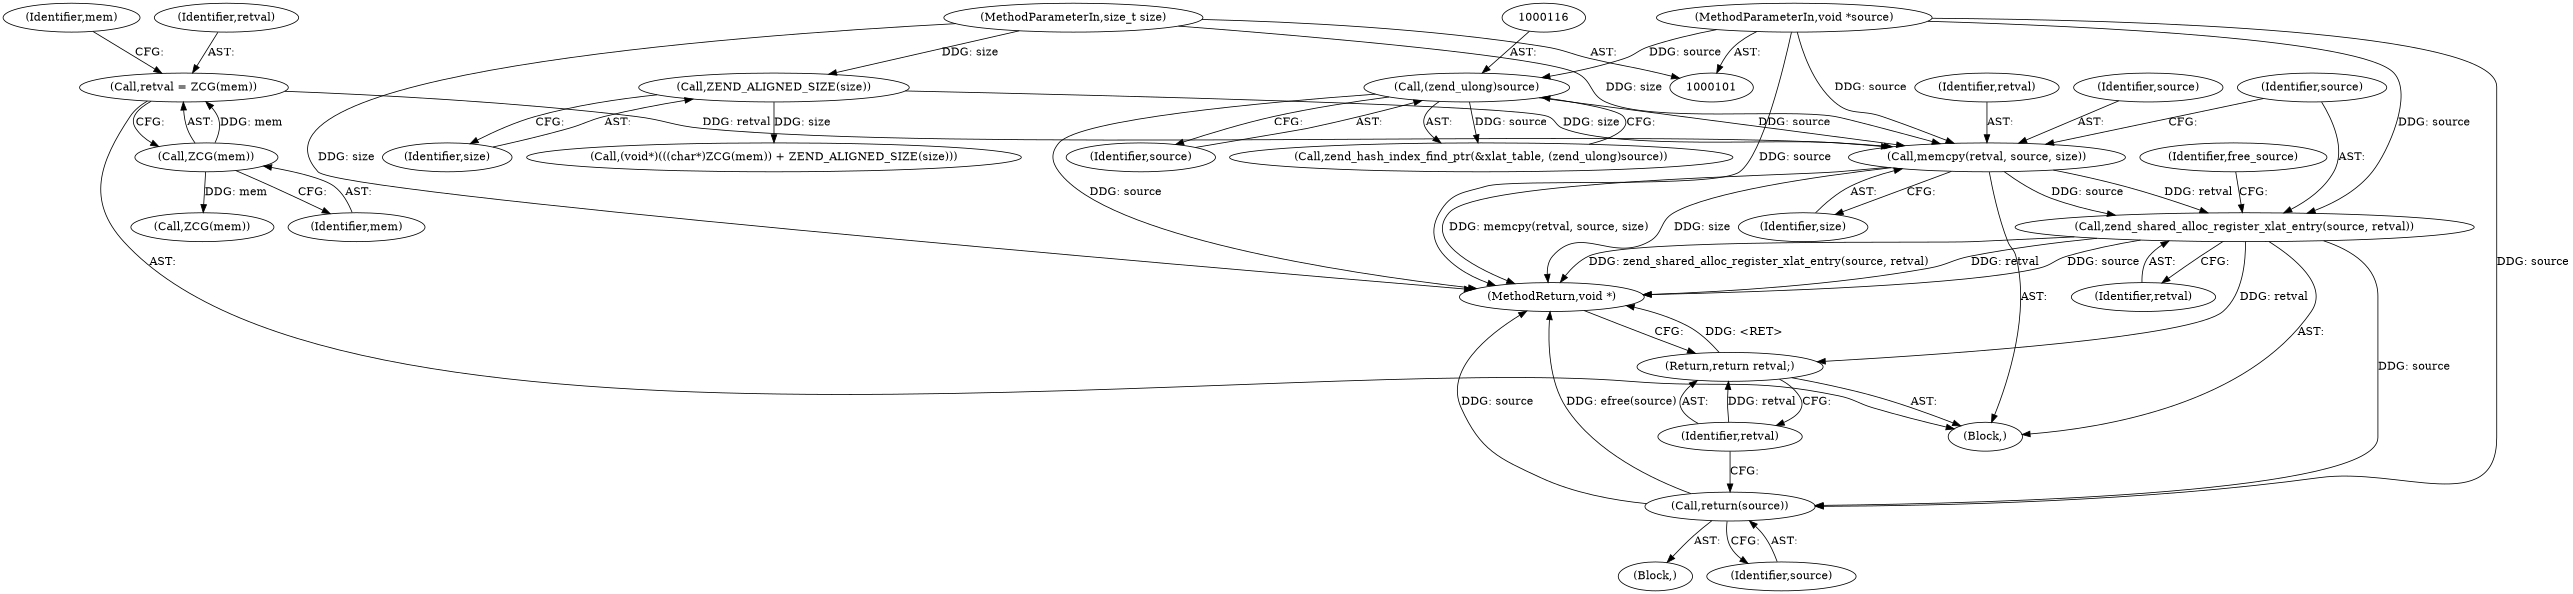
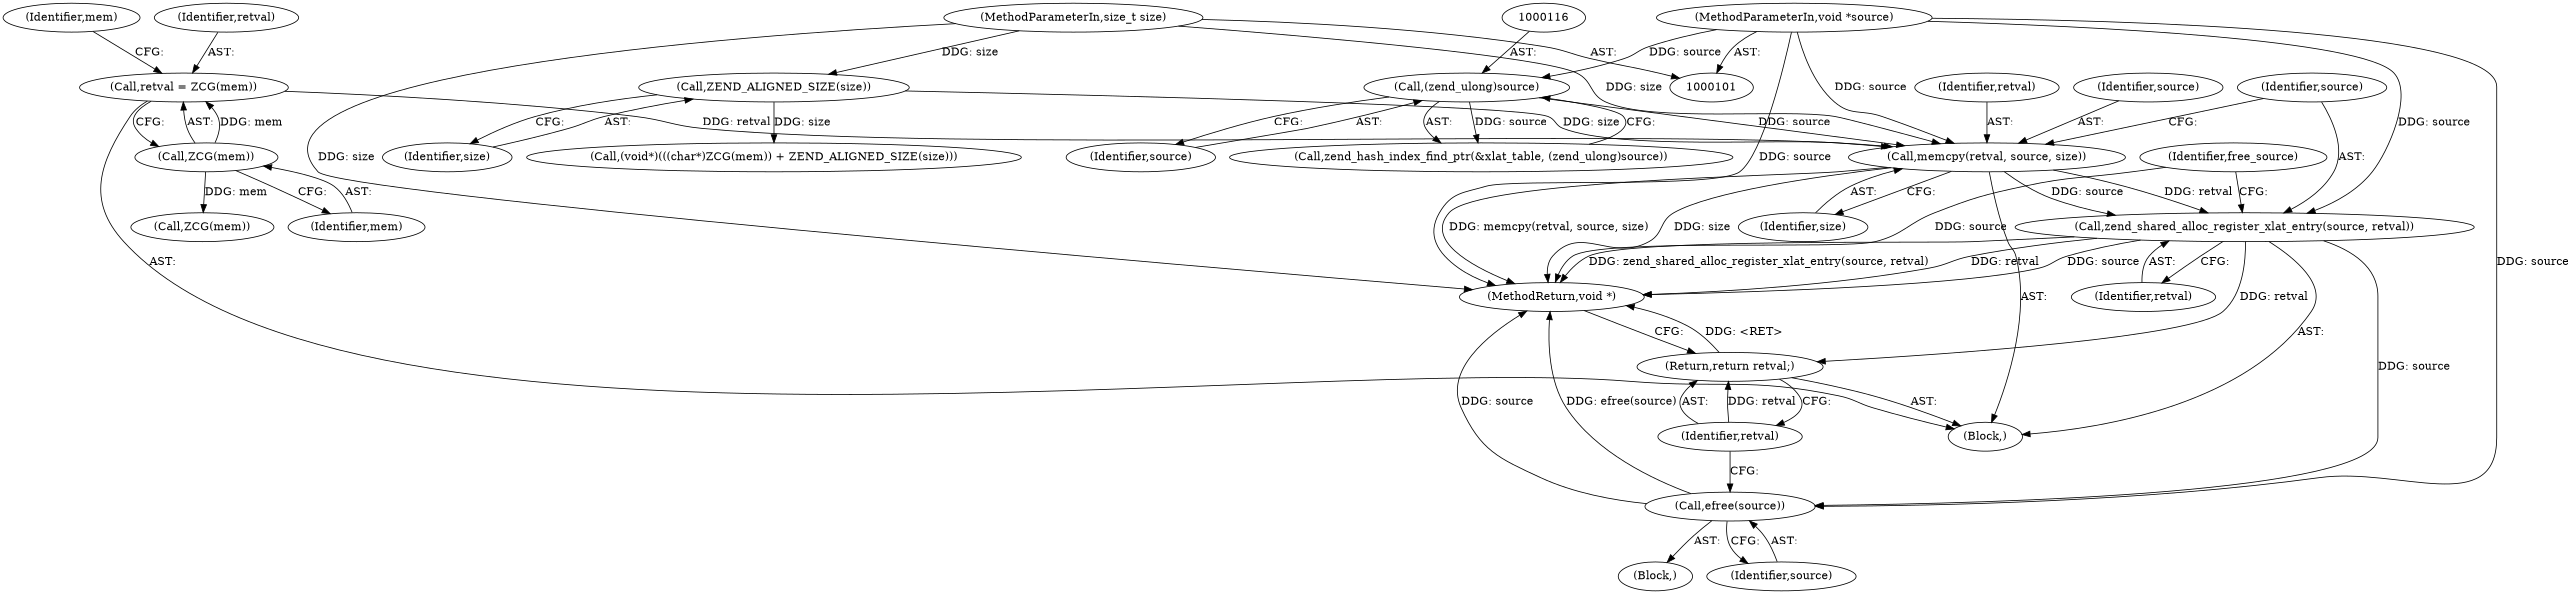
edge "(Call,(zend_ulong)source)" -> "(MethodReturn,void *)": now "(Identifier,free_source)" -> "(MethodReturn,void *)"
node "(Call,return(source))": label "(Call,return(source))" -> "(Call,efree(source))"
